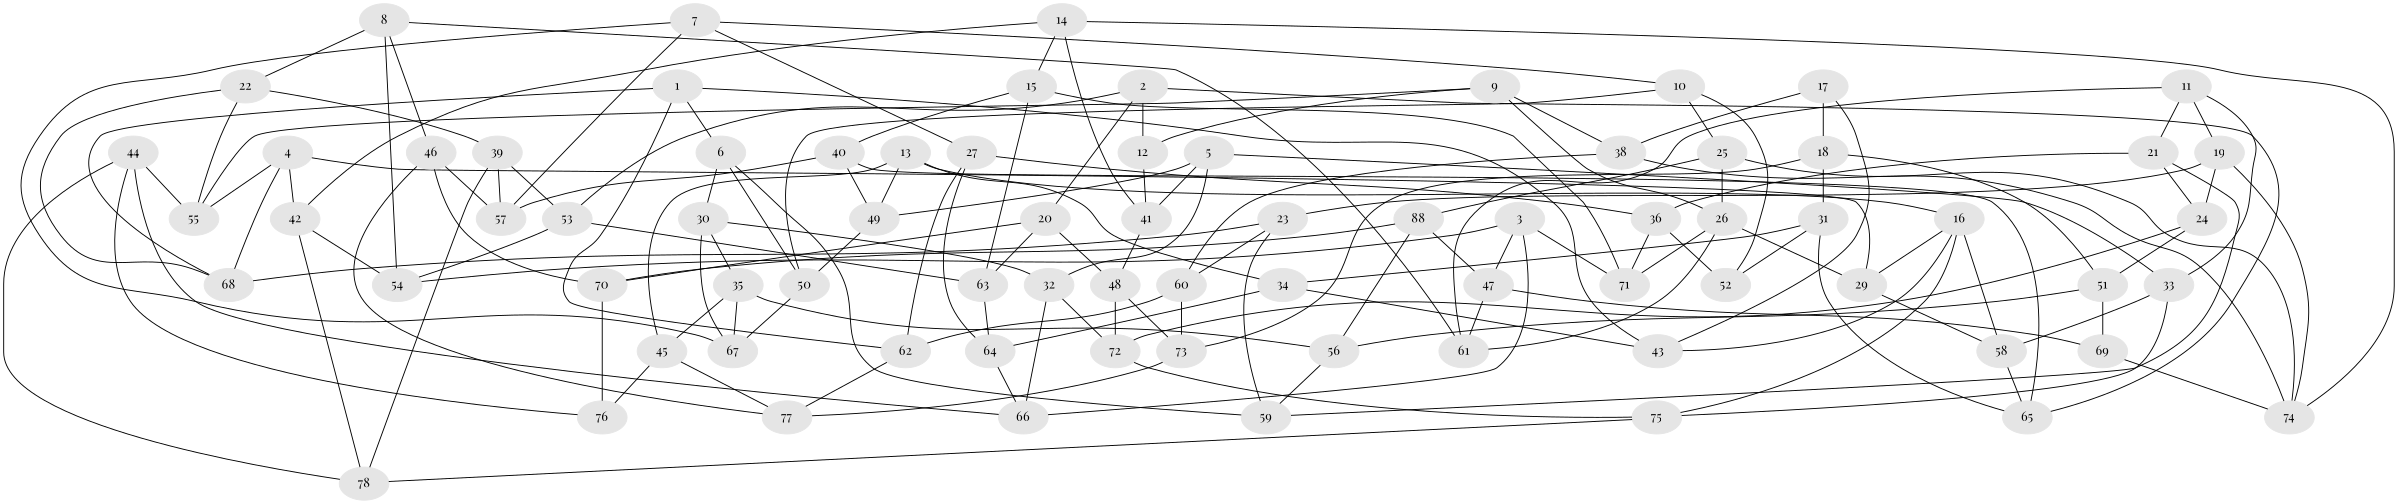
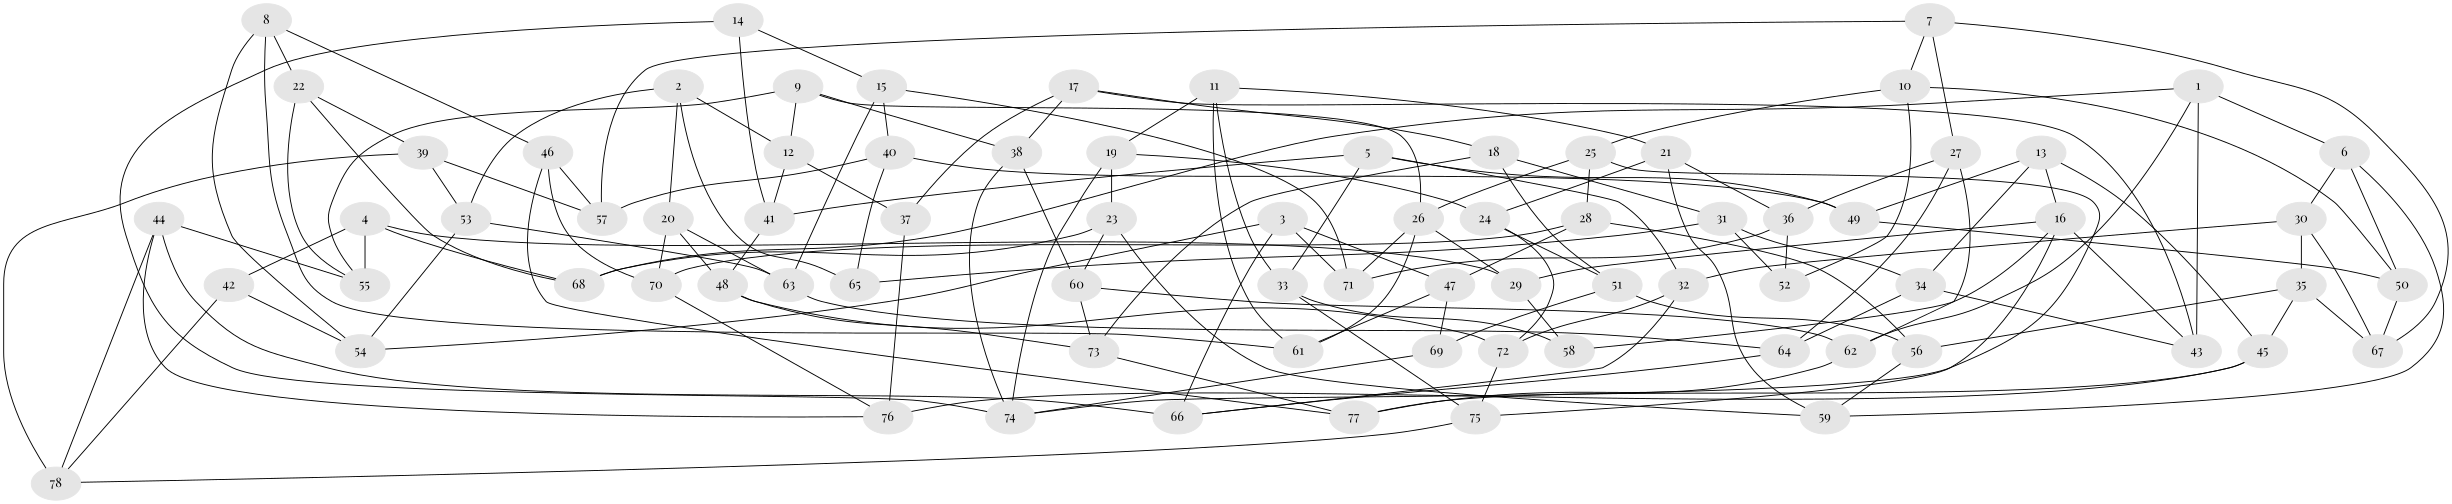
edge "14" -- "42": removed
node "37": added
node "88": label "88" -> "28"
edge "58" -- "65": removed
